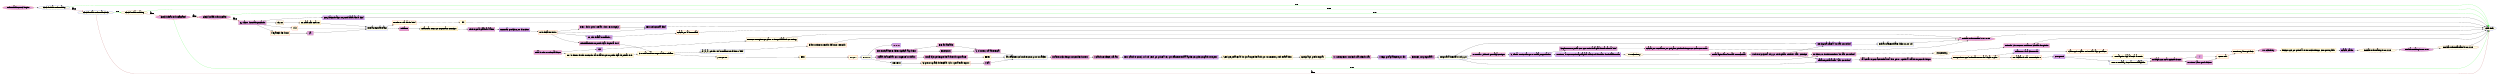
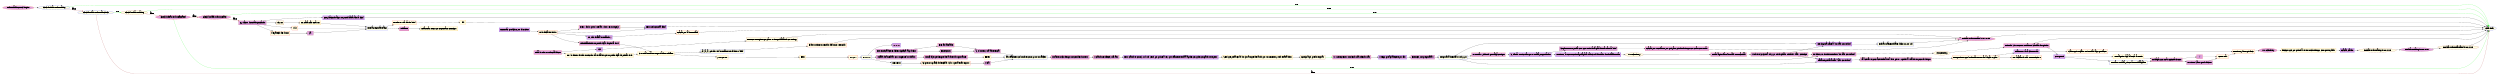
node "¿Fueron puras palabras al aire?": removed
edge "¿A... acabas de usar un emoticón...?" -> "Creo que sí.": now "Entiendo. Sin rencores. Avísame si cambias de opinión." -> "Creo que sí."
node "Esto es extraña y sinceramente halagador.": label "Esto es extraña y sinceramente halagador." -> "Quería es extraña y sinceramente halagador."
